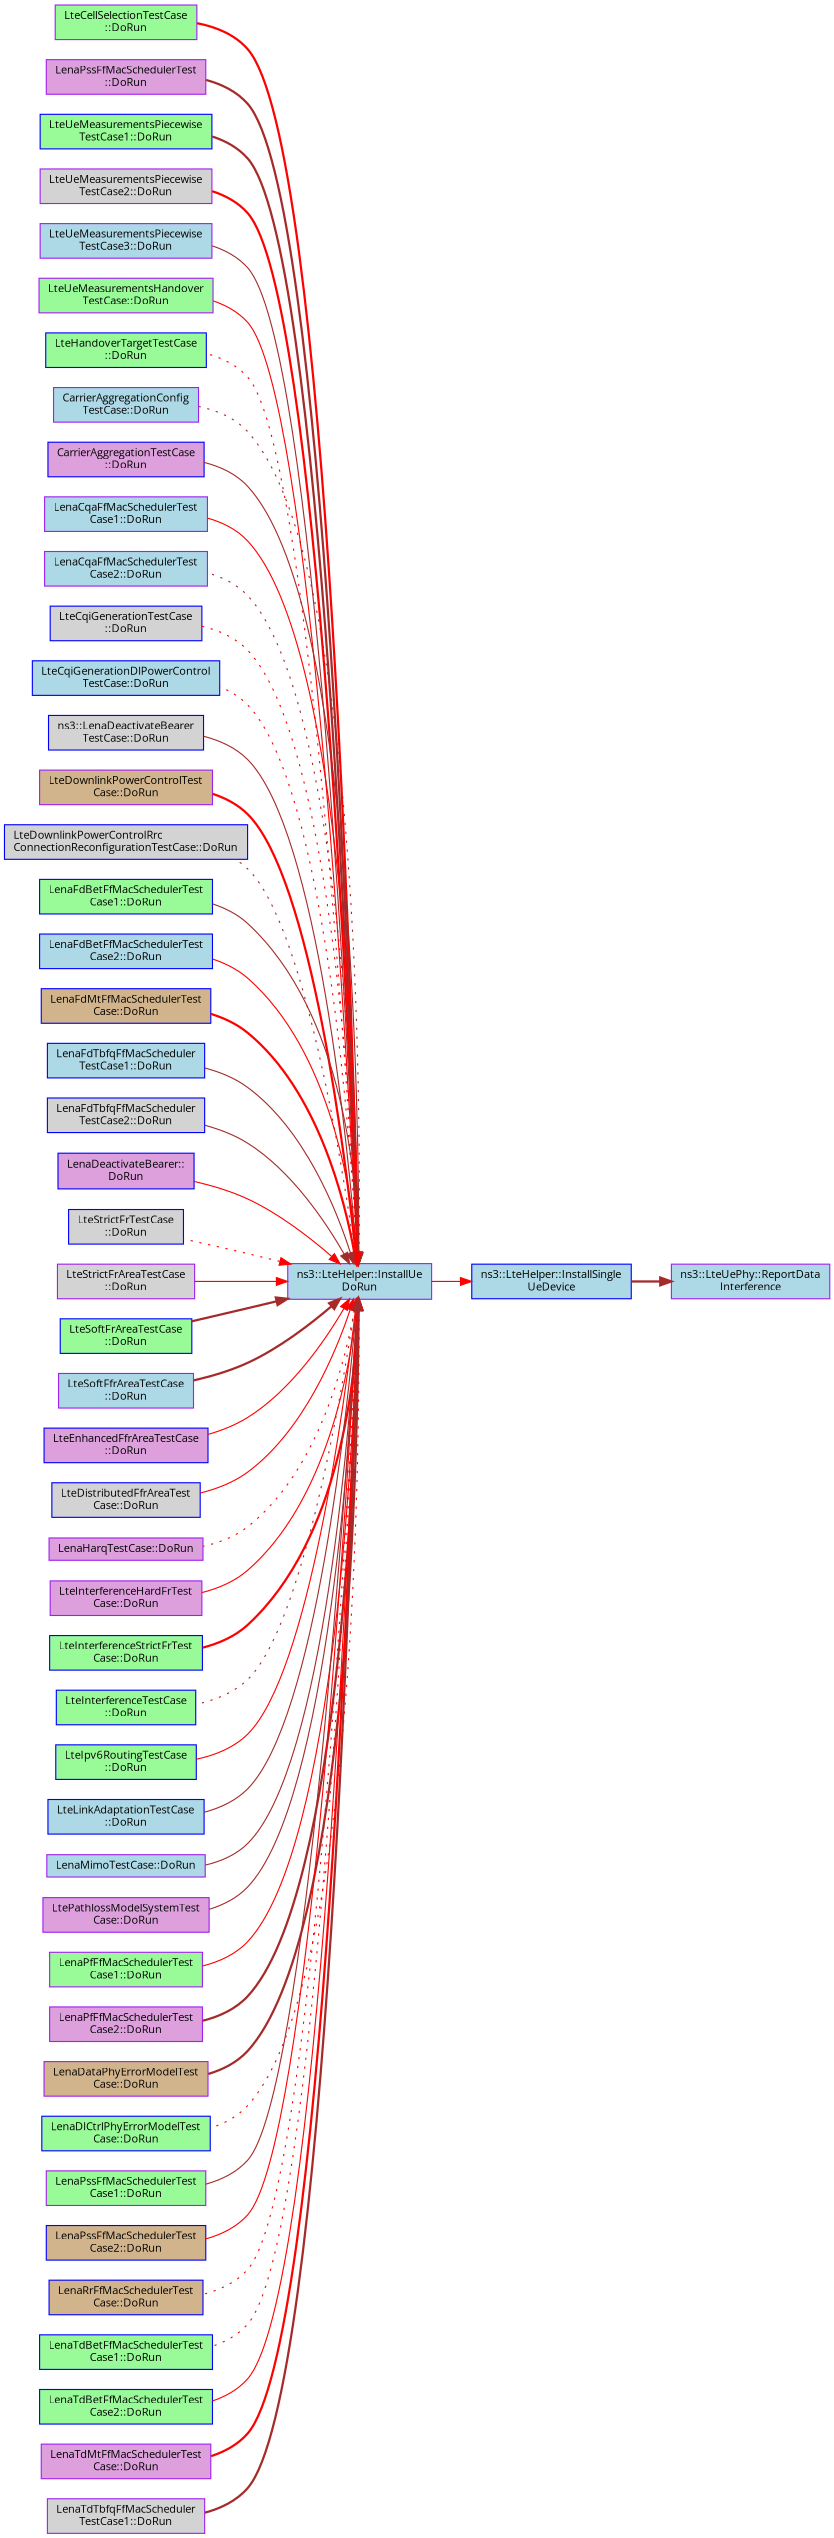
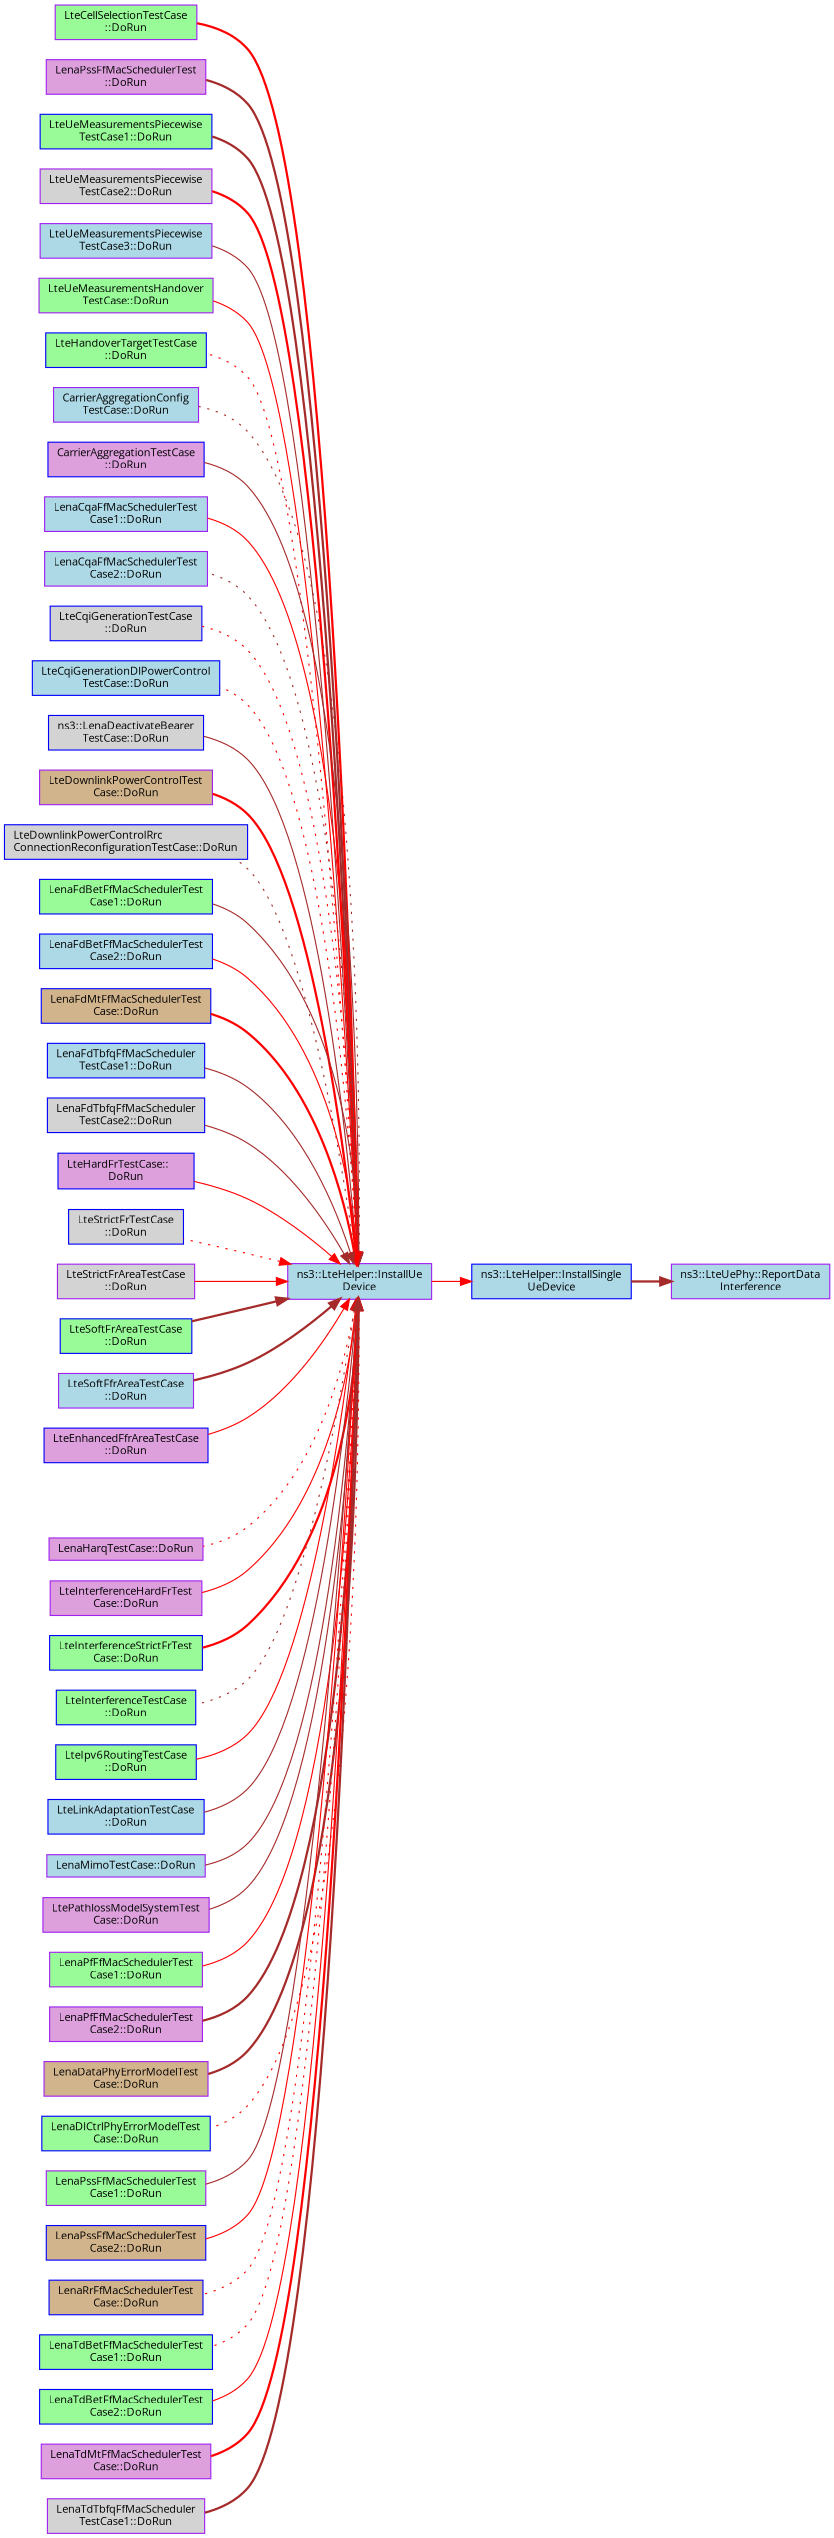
node "LenaDeactivateBearer:: DoRun": label "LenaDeactivateBearer:: DoRun" -> "LteHardFrTestCase:: DoRun"
node "ns3::LteHelper::InstallUe DoRun": label "ns3::LteHelper::InstallUe DoRun" -> "ns3::LteHelper::InstallUe Device"
node "LteDistributedFfrAreaTest Case::DoRun": removed
